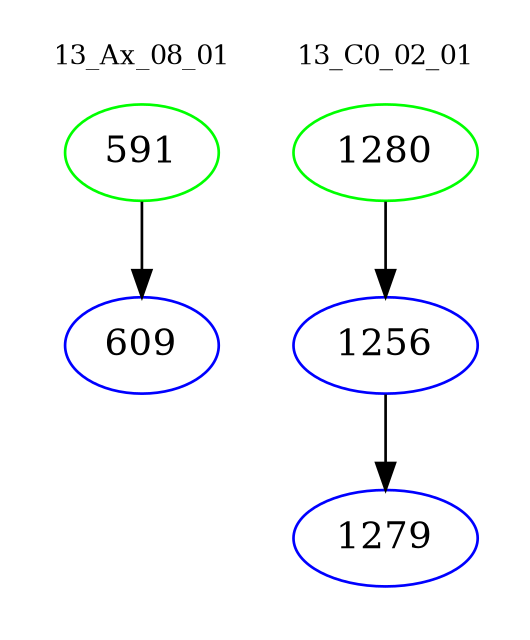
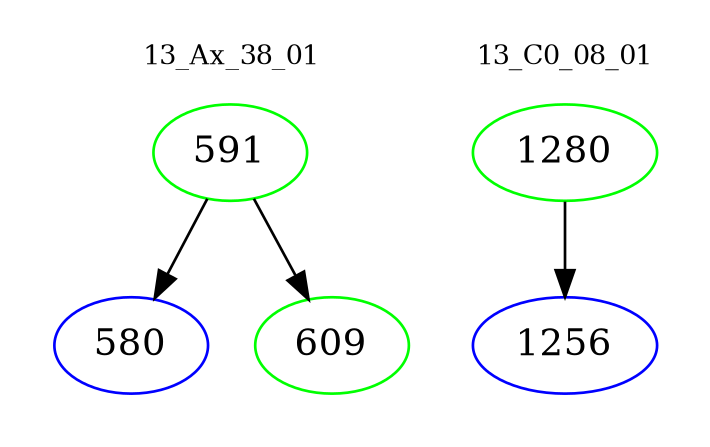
cluster "13_Ax_08_01": label "13_Ax_08_01" -> "13_Ax_38_01"
cluster "13_C0_02_01": label "13_C0_02_01" -> "13_C0_08_01"
node "580": added
node "609": color blue -> green
node "1279": removed
